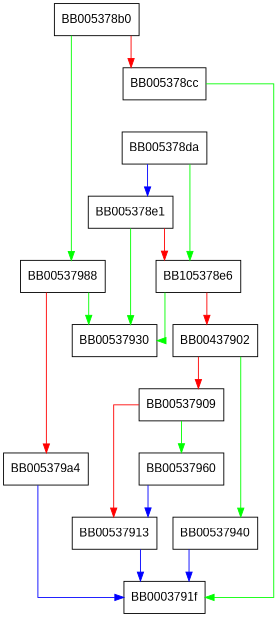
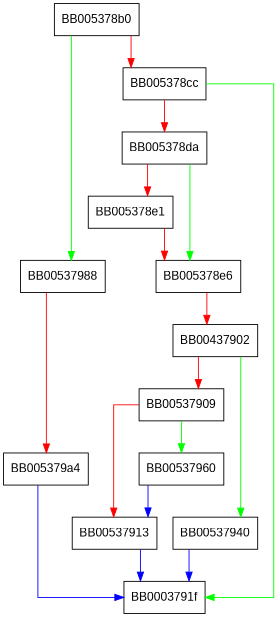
edge "BB005378cc" -> "BB005378da": added
edge "BB005378da" -> "BB005378e1": color blue -> red
node "BB105378e6": label "BB105378e6" -> "BB005378e6"
node "BB00537930": removed
